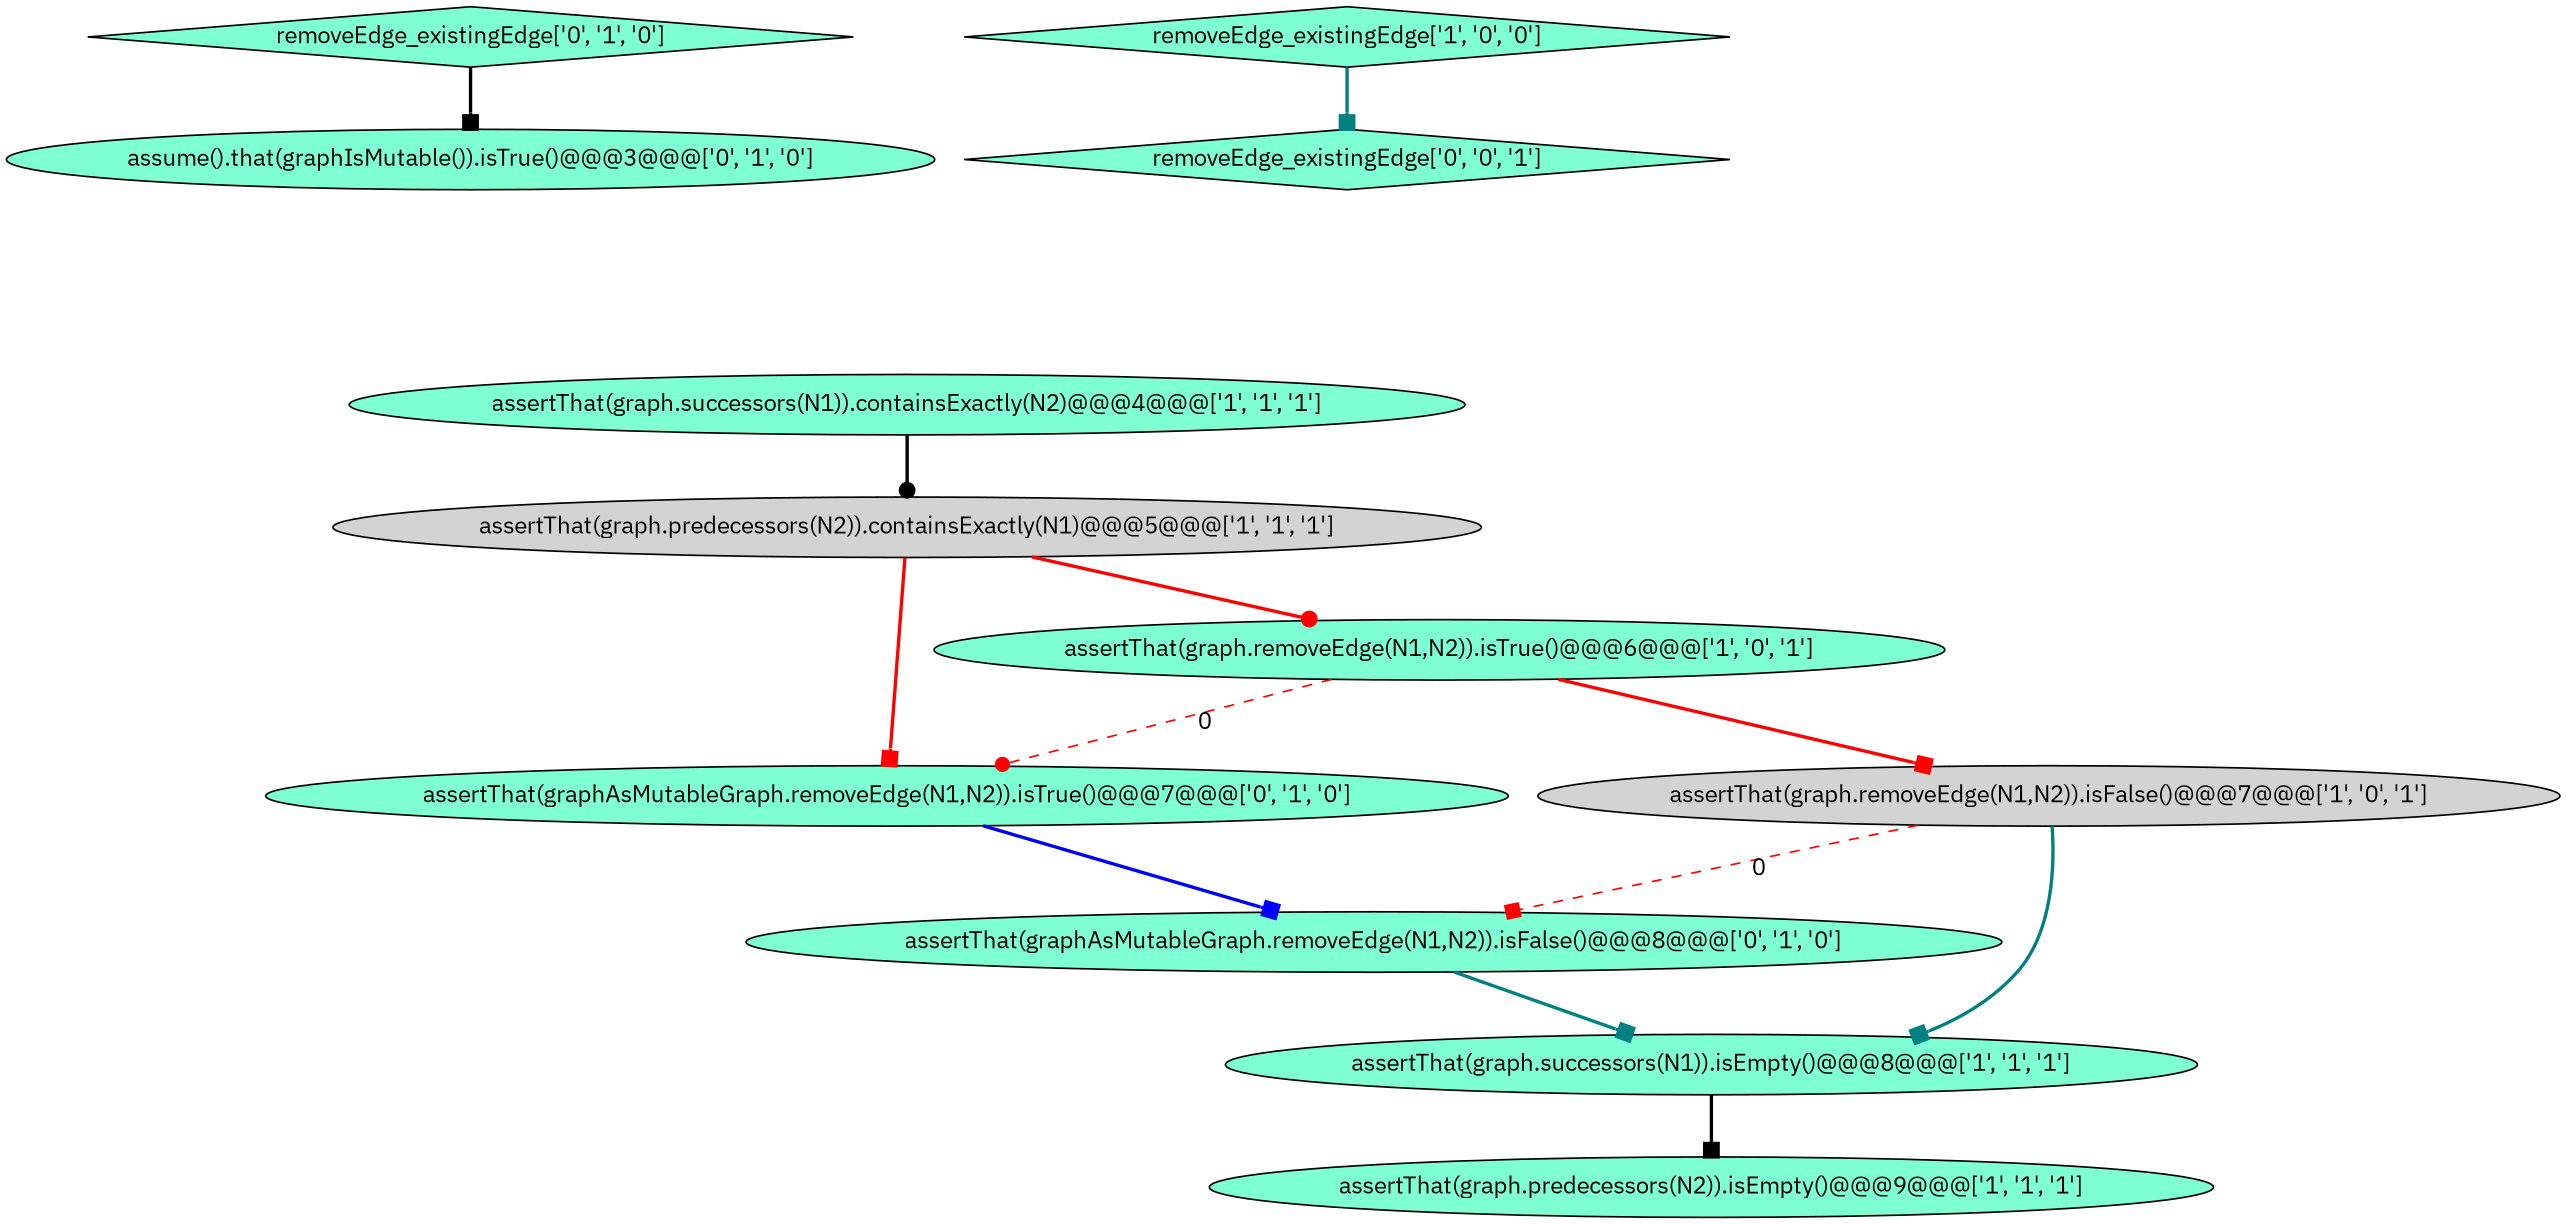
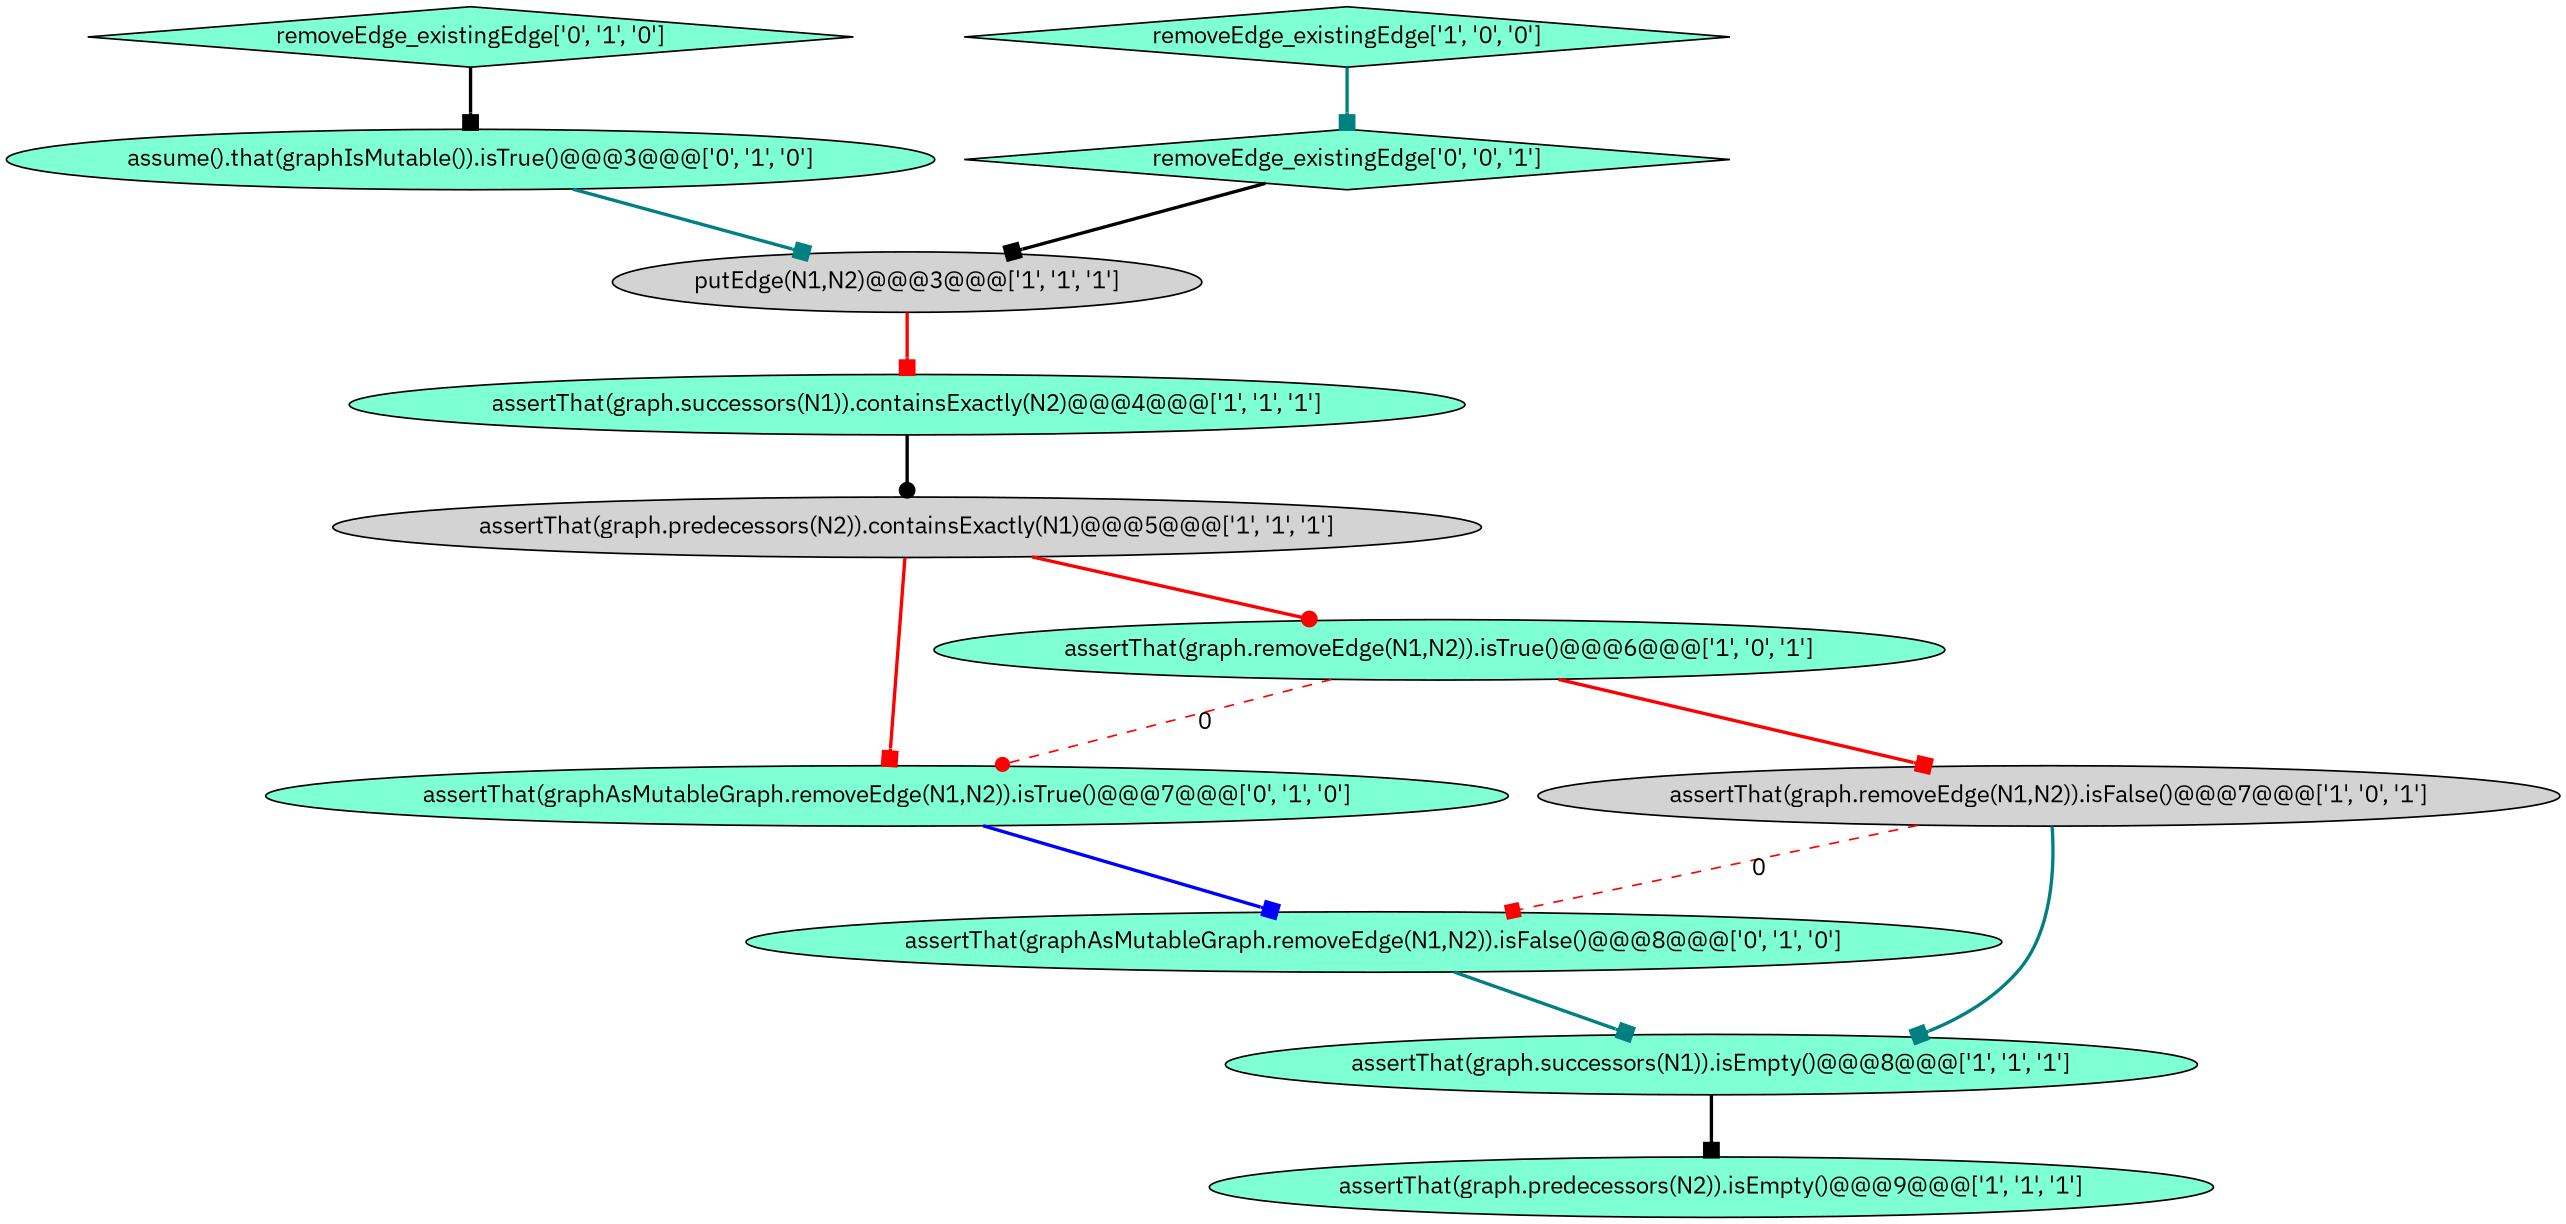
node "putEdge(N1,N2)@@@3@@@['1', '1', '1']": added
